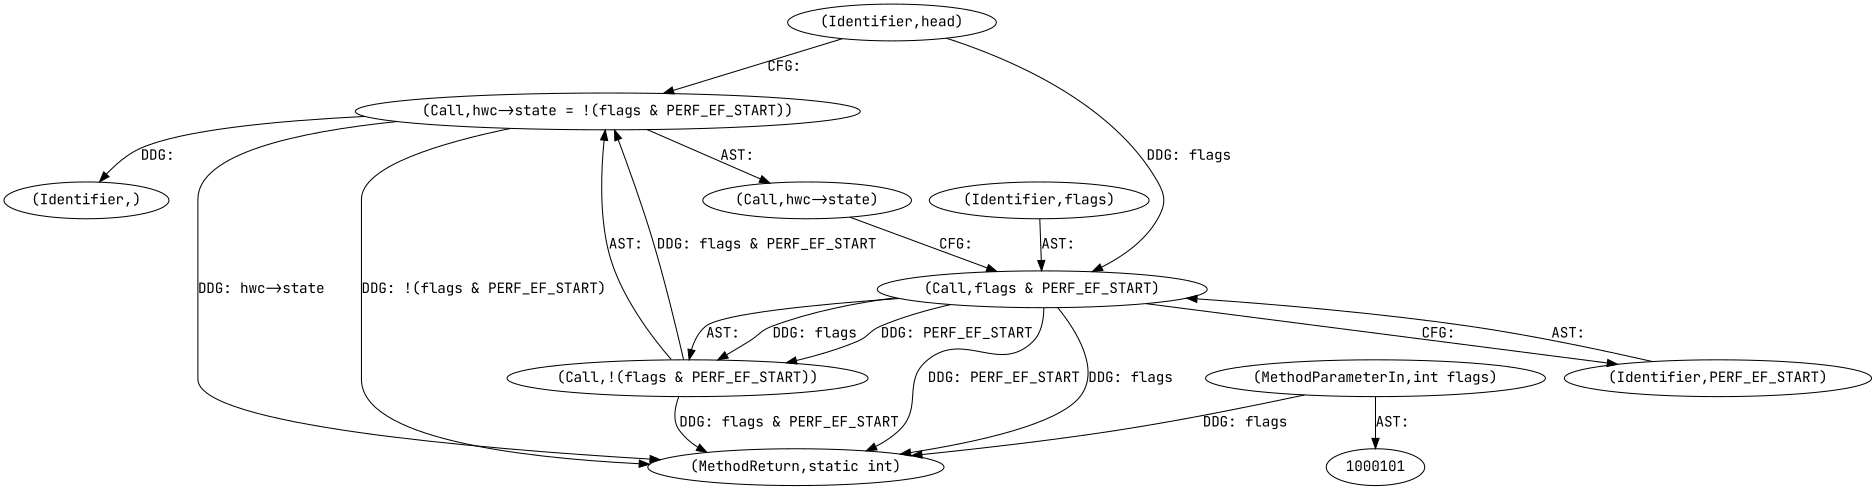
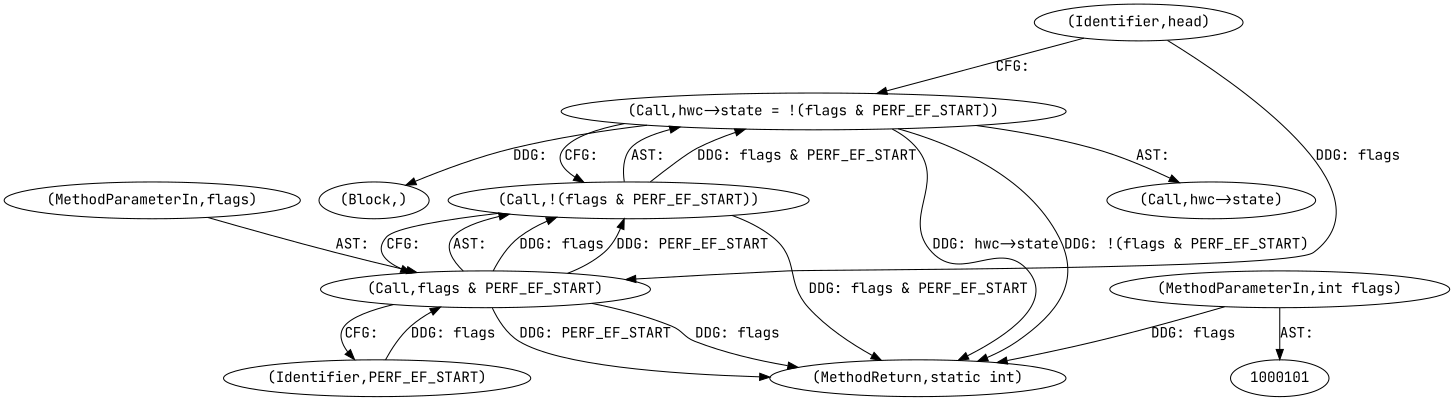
edge "(Call,hwc->state = !(flags & PERF_EF_START))" -> "(Call,!(flags & PERF_EF_START))": added, label "CFG:"
node "(Identifier,)": label "(Identifier,)" -> "(Block,)"
node "(Identifier,flags)": label "(Identifier,flags)" -> "(MethodParameterIn,flags)"
edge "(Call,hwc->state)" -> "(Call,flags & PERF_EF_START)": now "(Call,!(flags & PERF_EF_START))" -> "(Call,flags & PERF_EF_START)"
edge "(Identifier,PERF_EF_START)" -> "(Call,flags & PERF_EF_START)": label "AST: " -> "DDG: flags"
